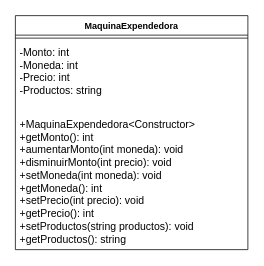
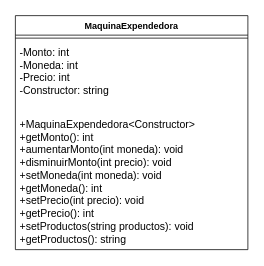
node "-Monto: int -Moneda: int -Precio: int -Productos: string": label "-Monto: int -Moneda: int -Precio: int -Productos: string" -> "-Monto: int -Moneda: int -Precio: int -Constructor: string"
